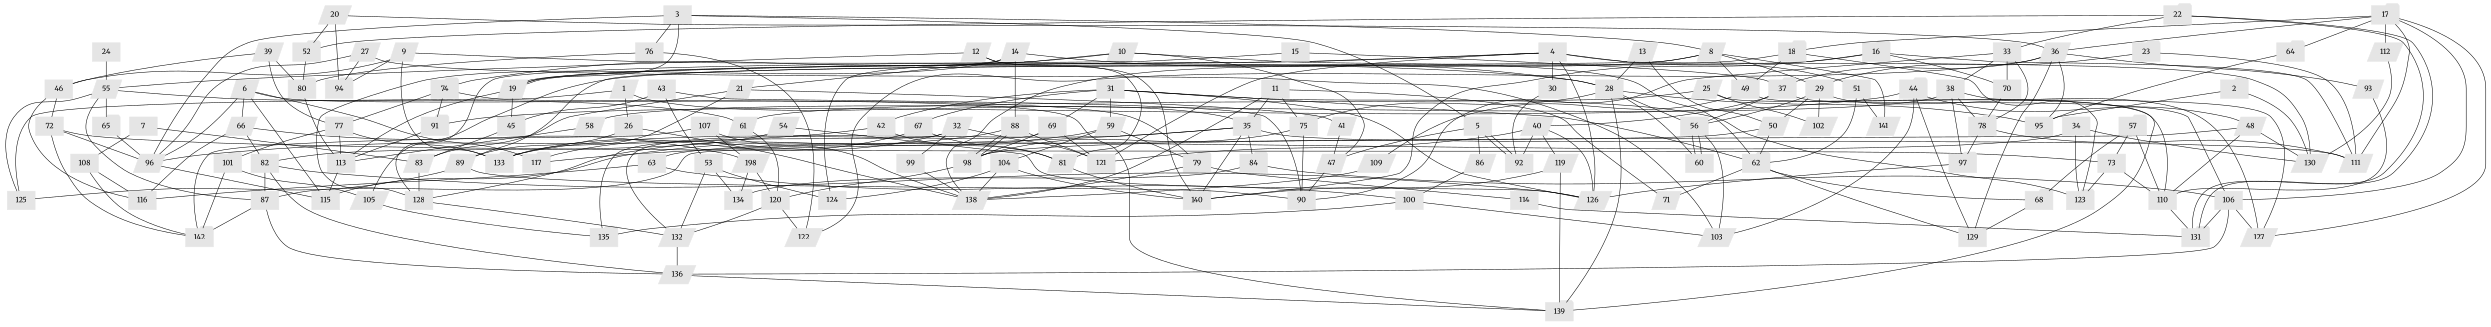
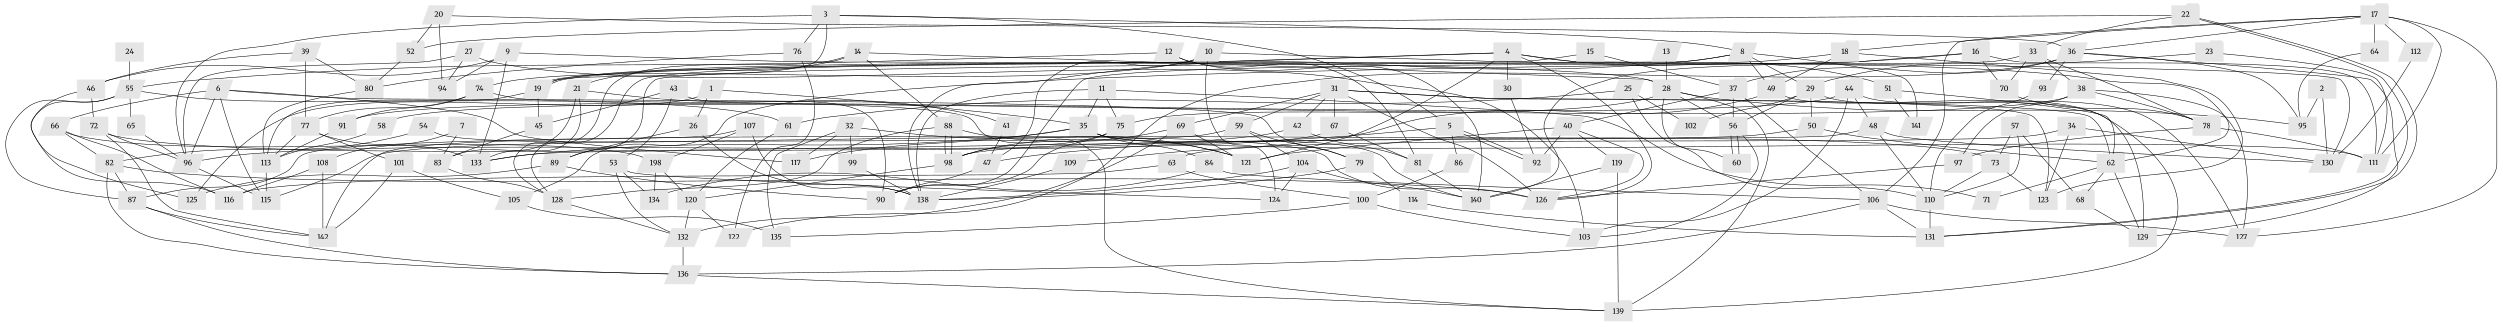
edge "13" -- "50": removed
